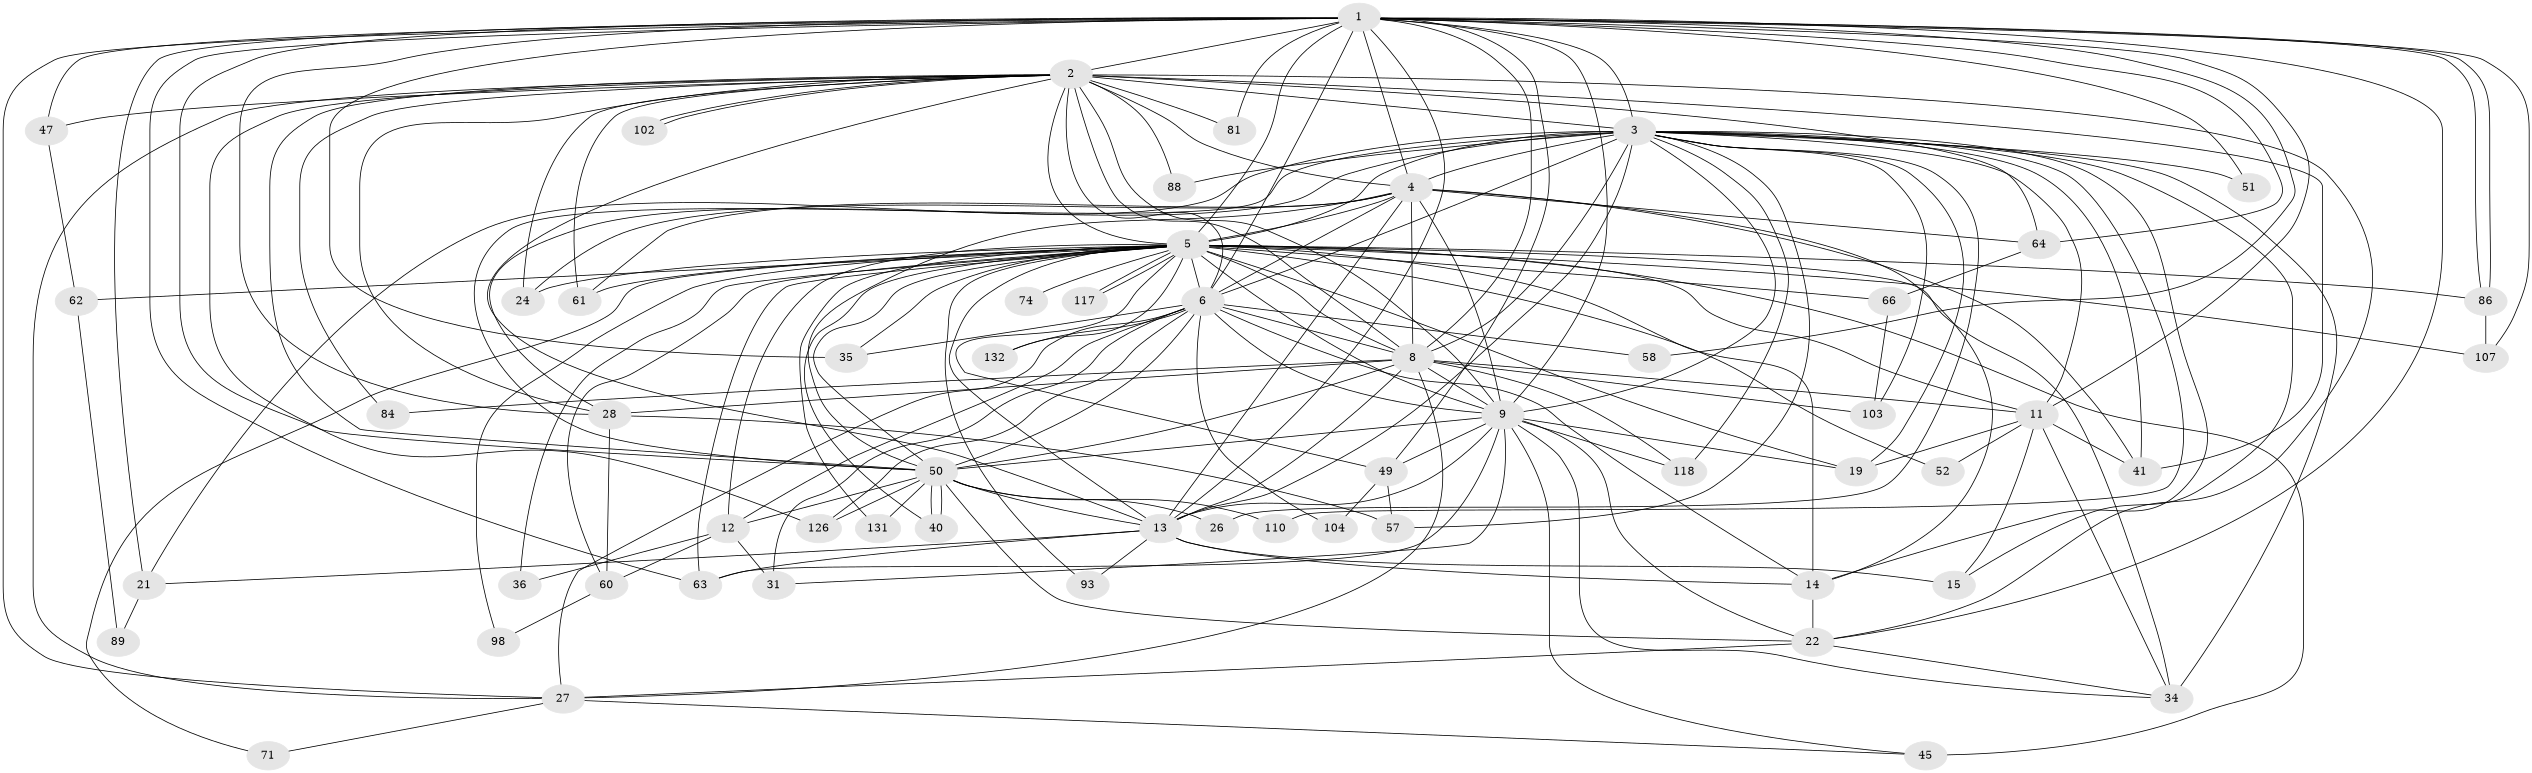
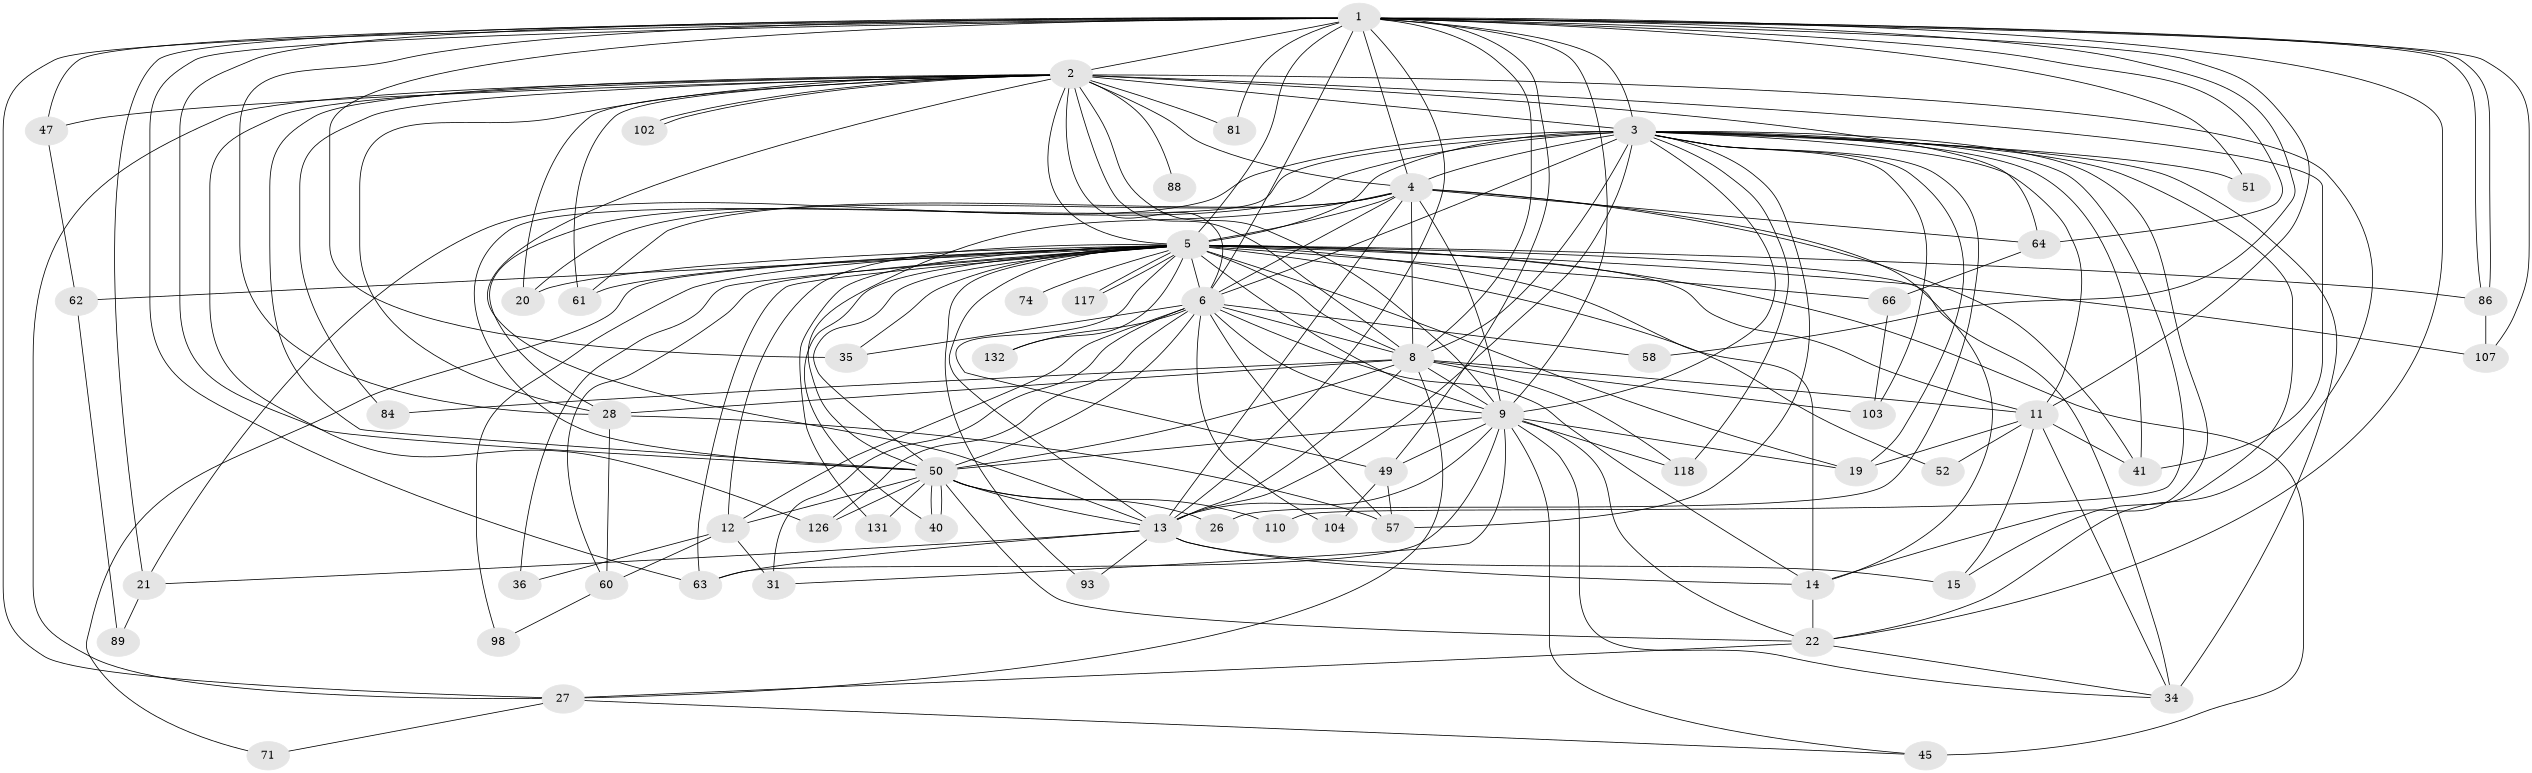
edge "3" -- "88": removed
node "24": label "24" -> "20"
edge "6" -- "27": now "6" -- "57"
